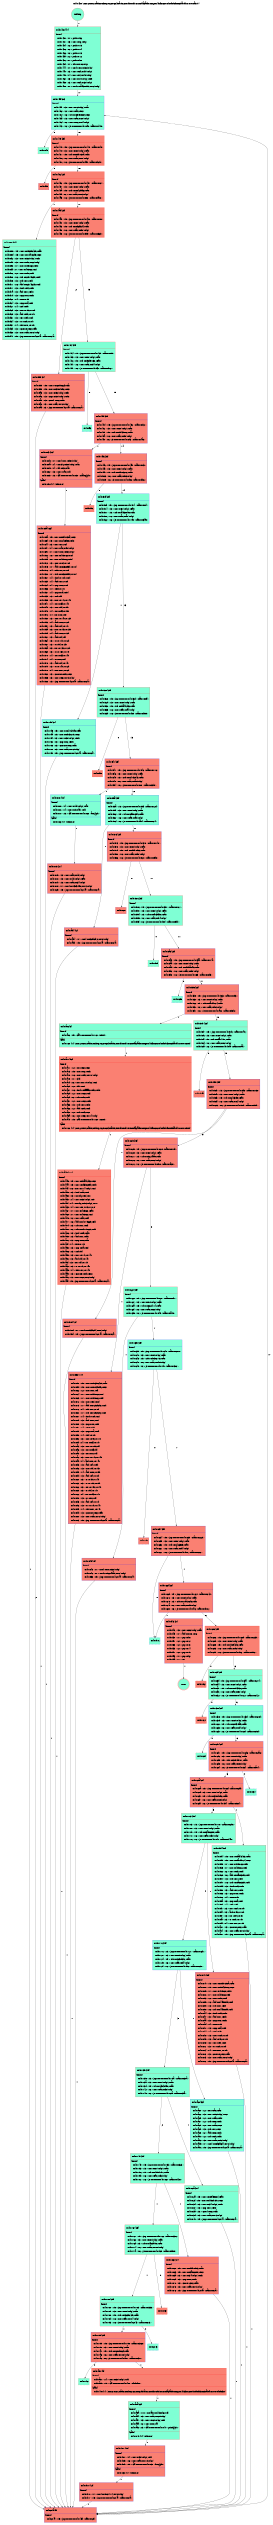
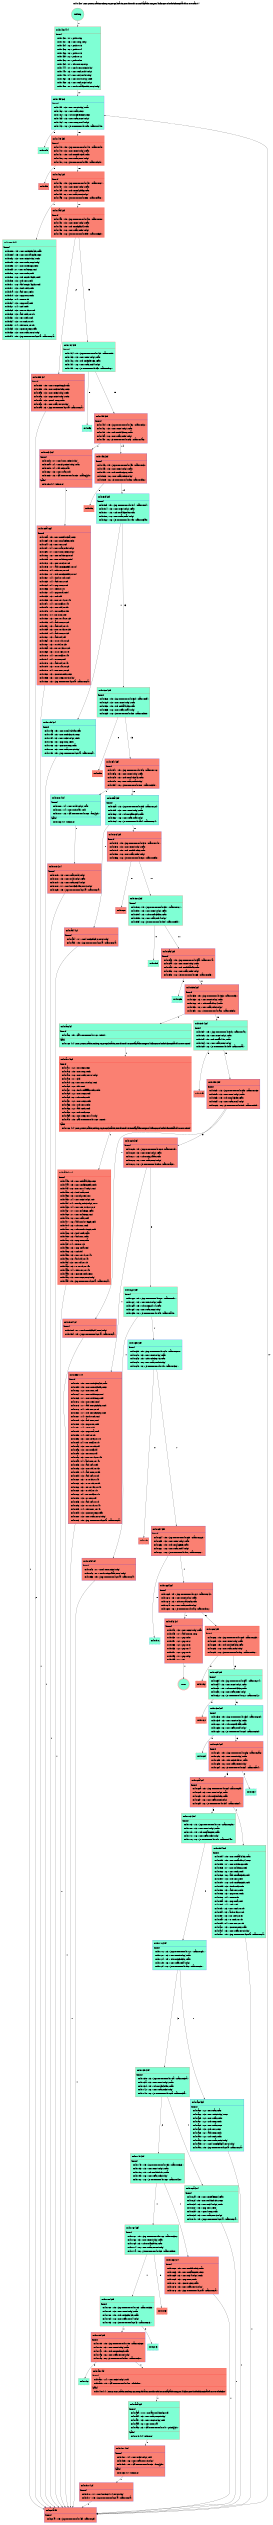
edge "0x40166d [25]" -> "0x401b1c": now "0x40166d [25]" -> "0x401f46 [21]"
node "0x40187b [88]": removed
